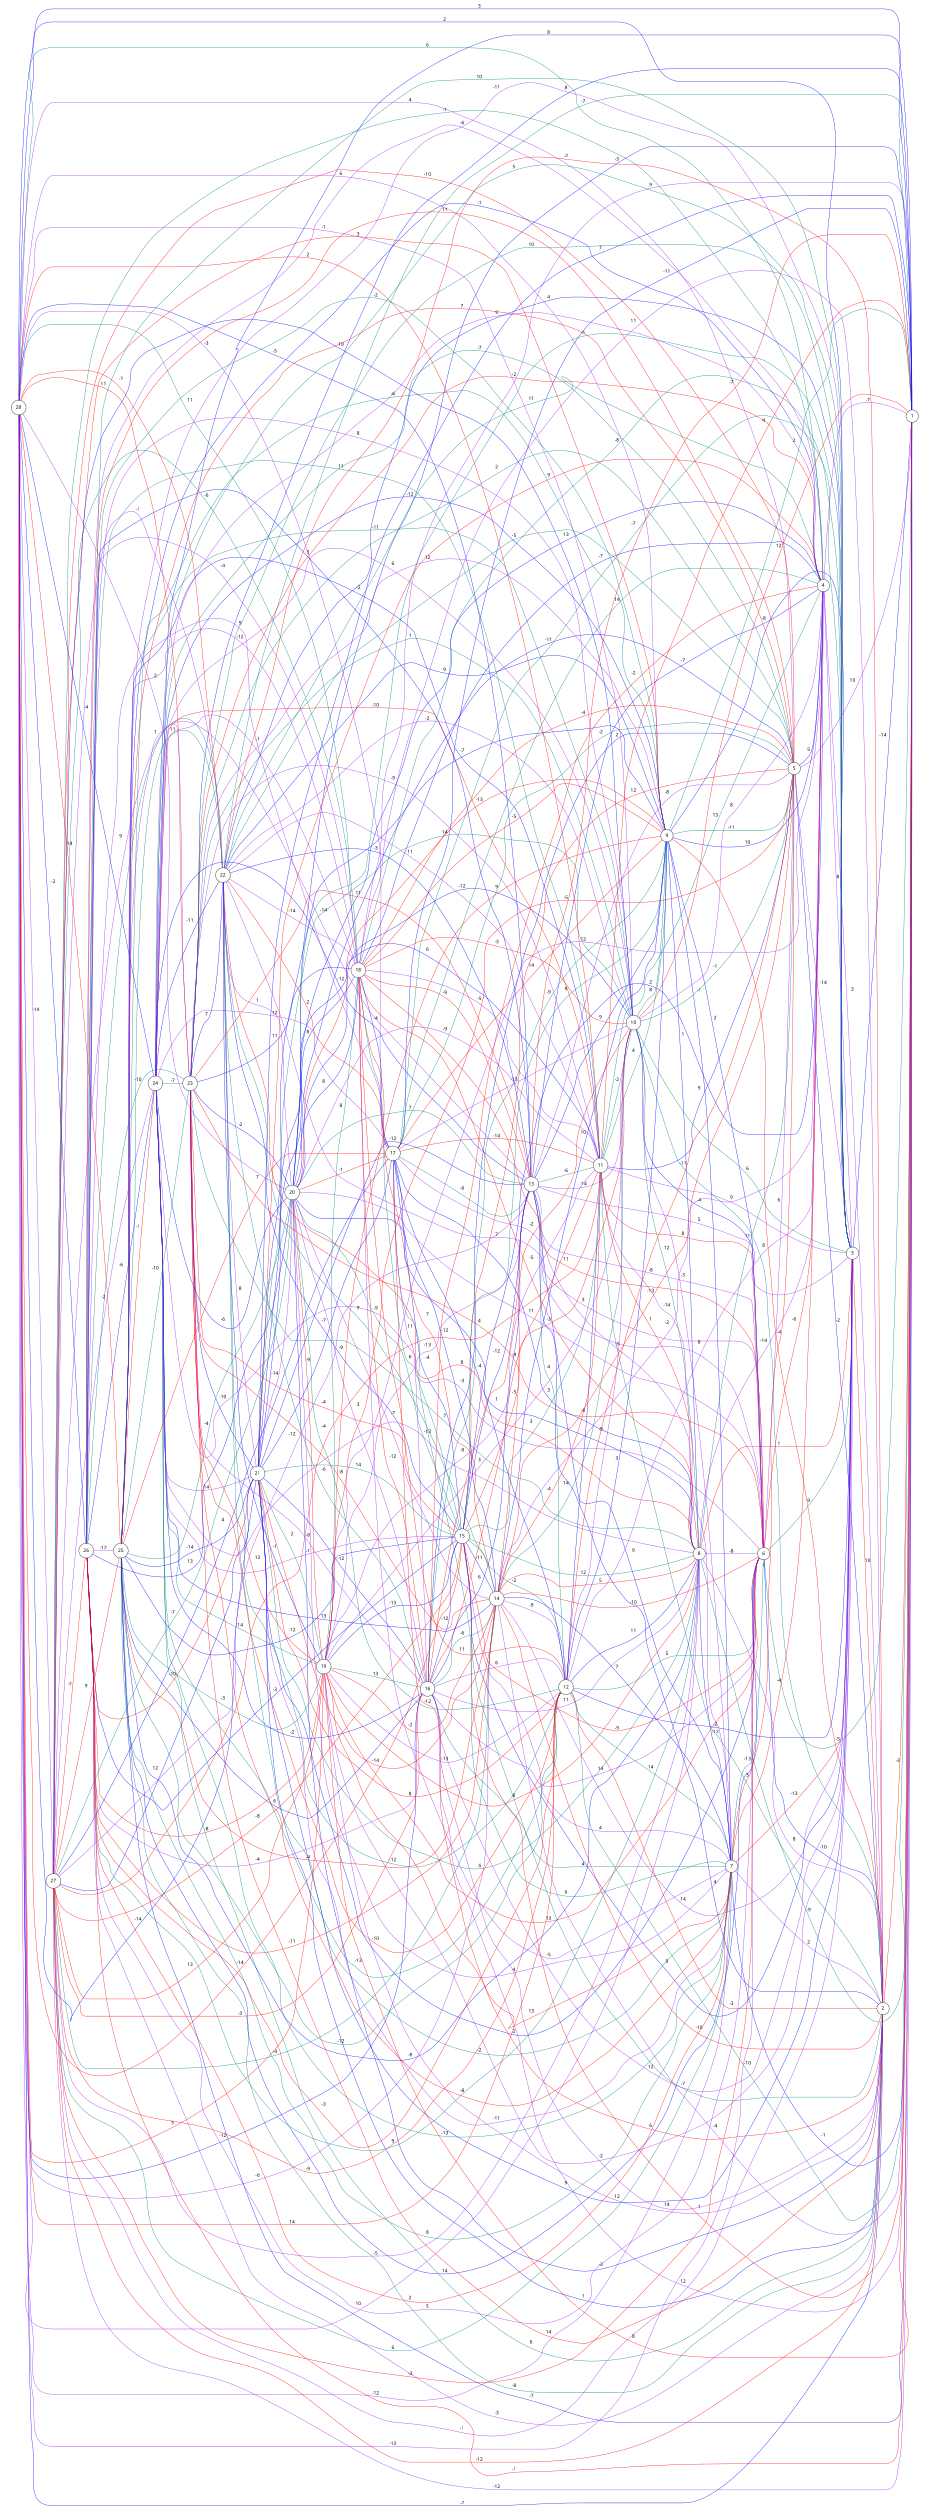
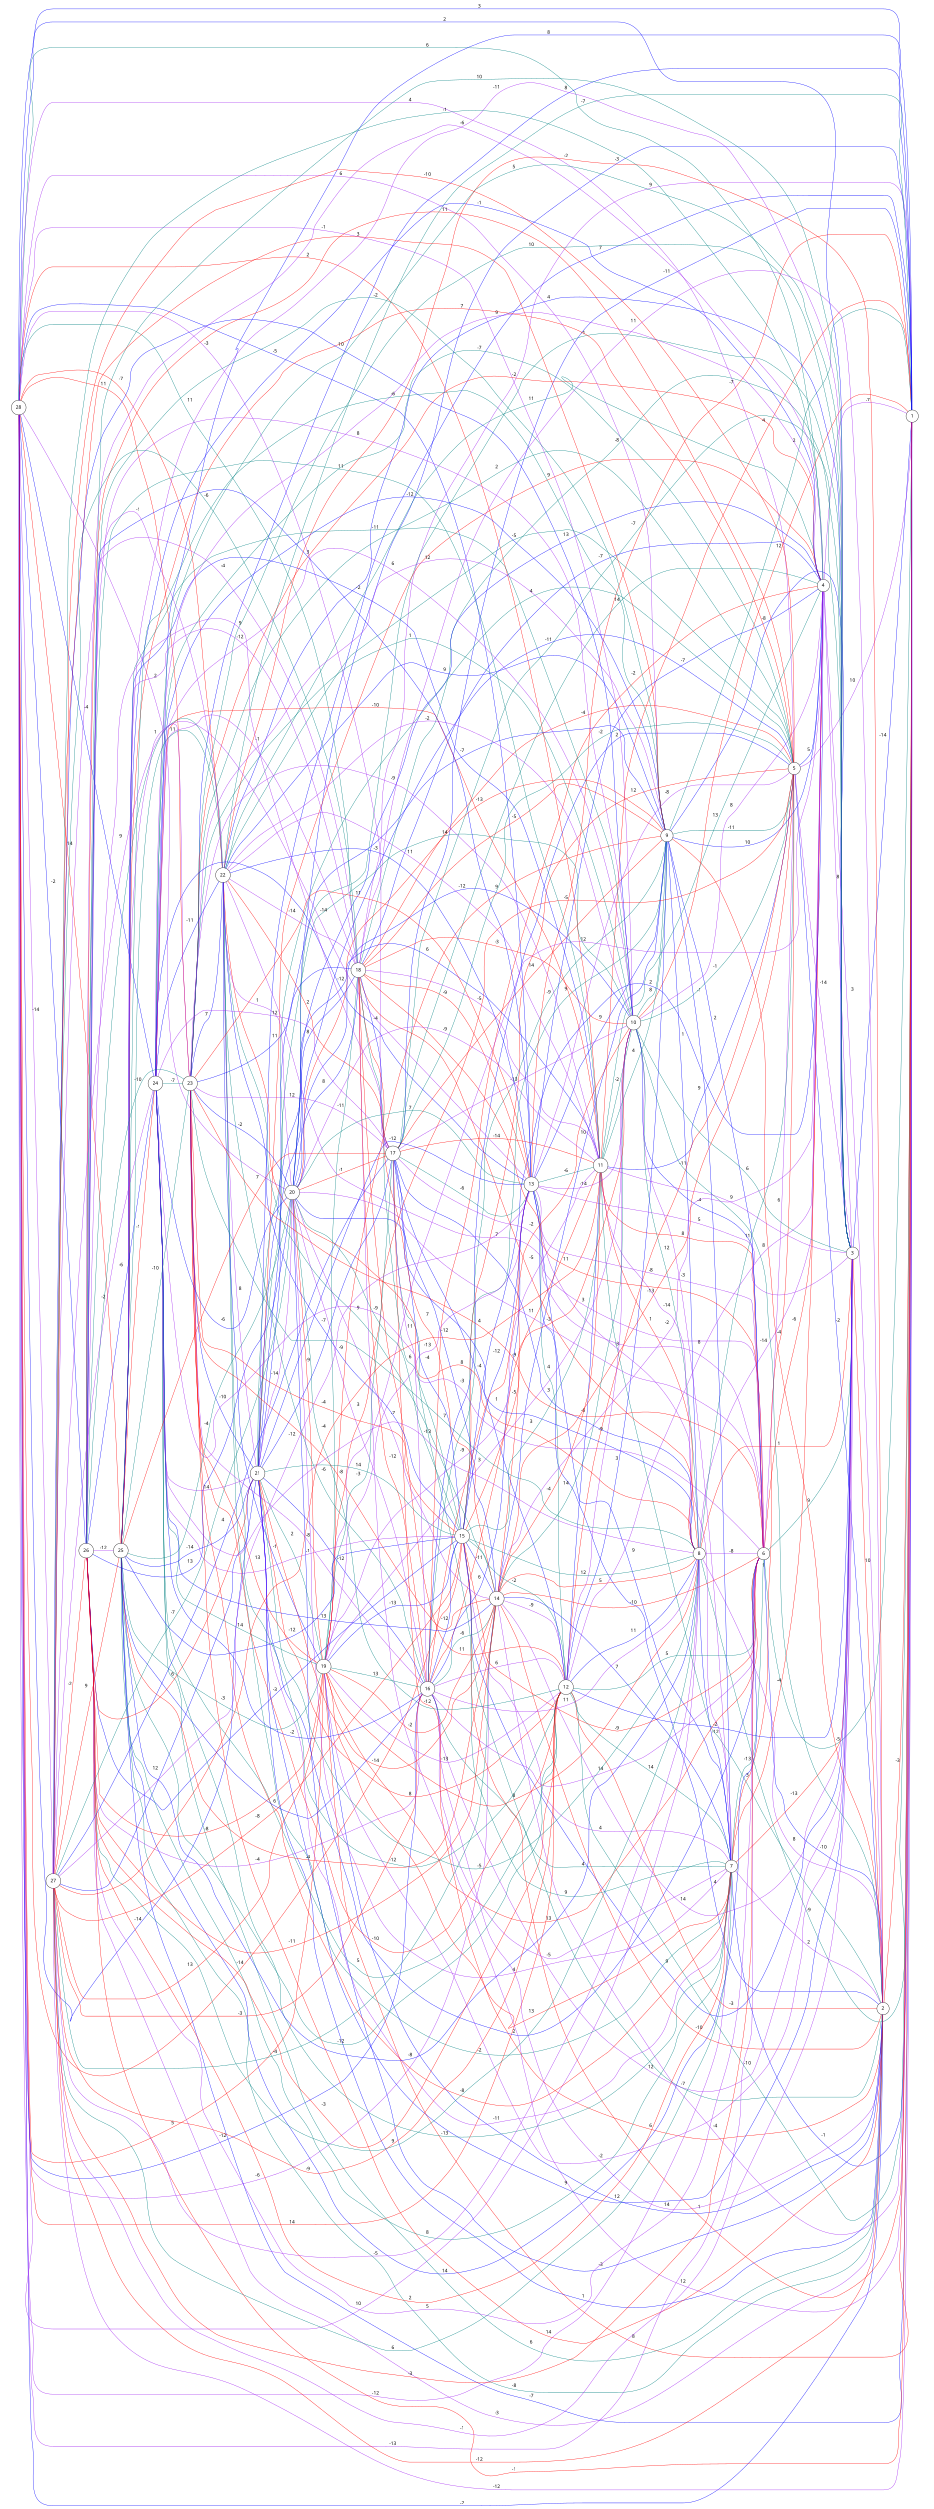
edge "5" -- "21": added, label "4"
edge "23" -- "17": added, label "12"
edge "18" -- "19": label "8" -> "-11"
edge "17" -- "19": added, label "-3"
edge "21" -- "26": label "-10" -> "6"
edge "24" -- "12": label "-13" -> "5"
edge "19" -- "2": color purple -> blue
